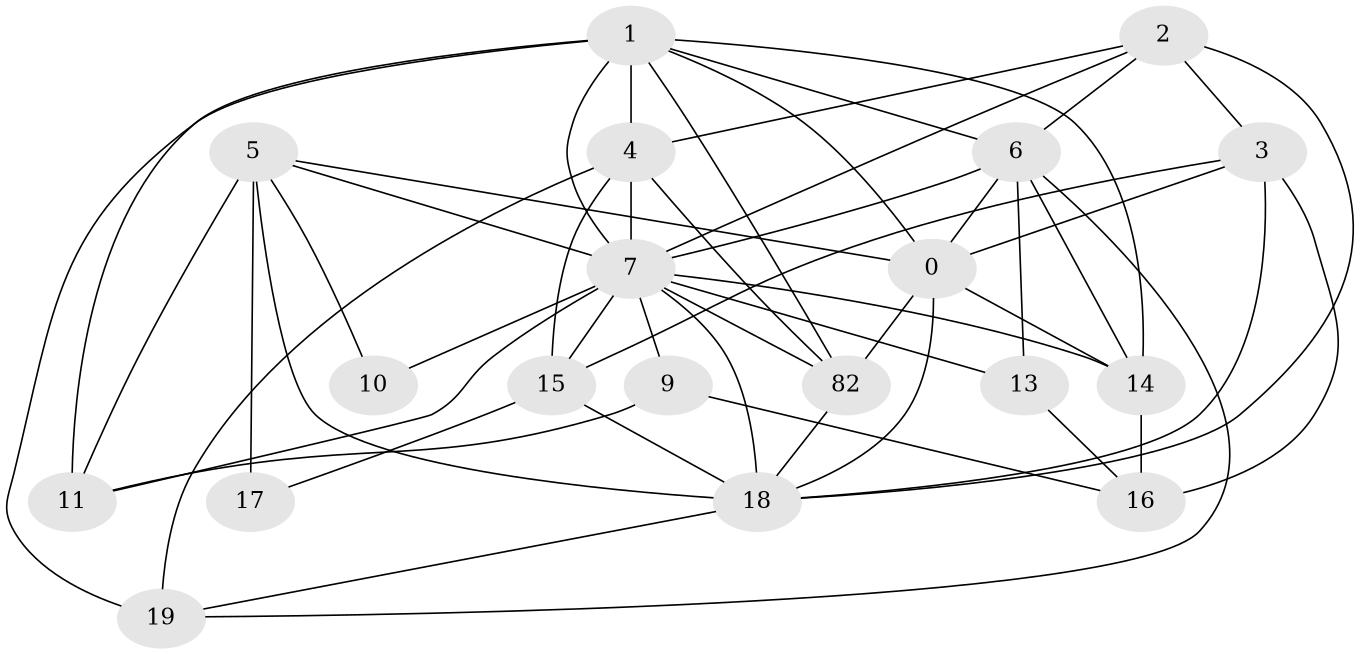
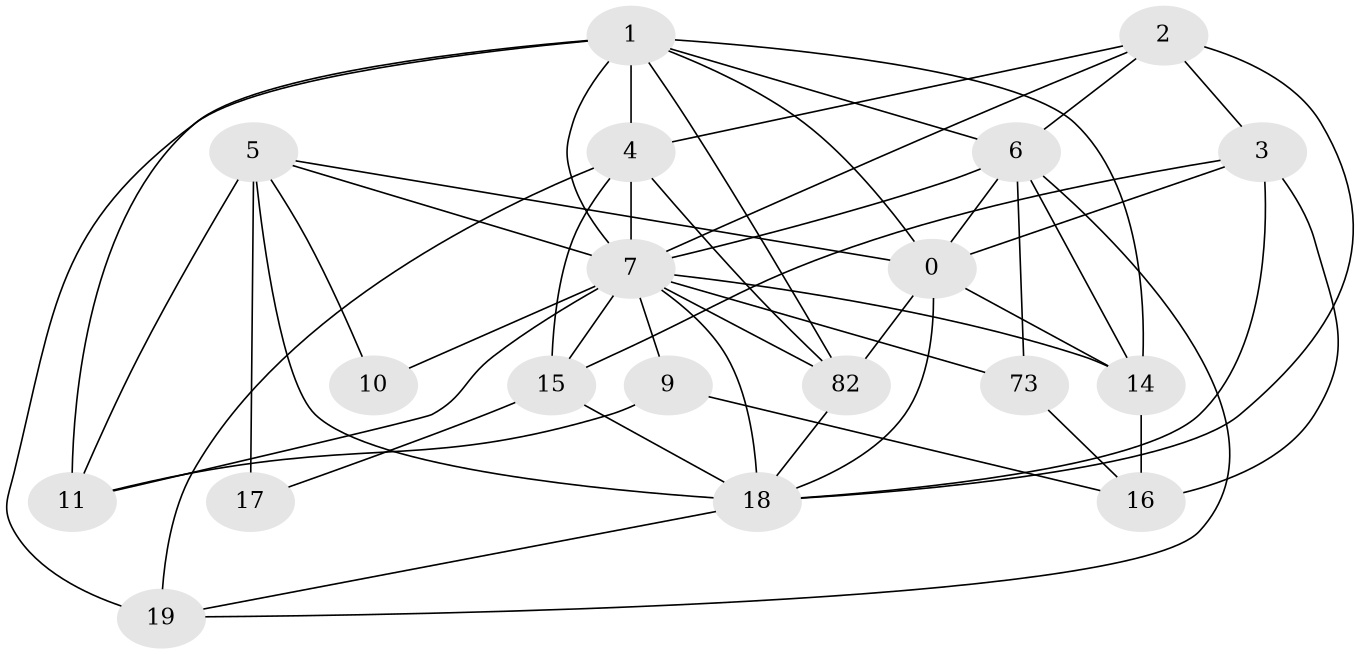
node "13": label "13" -> "73"
